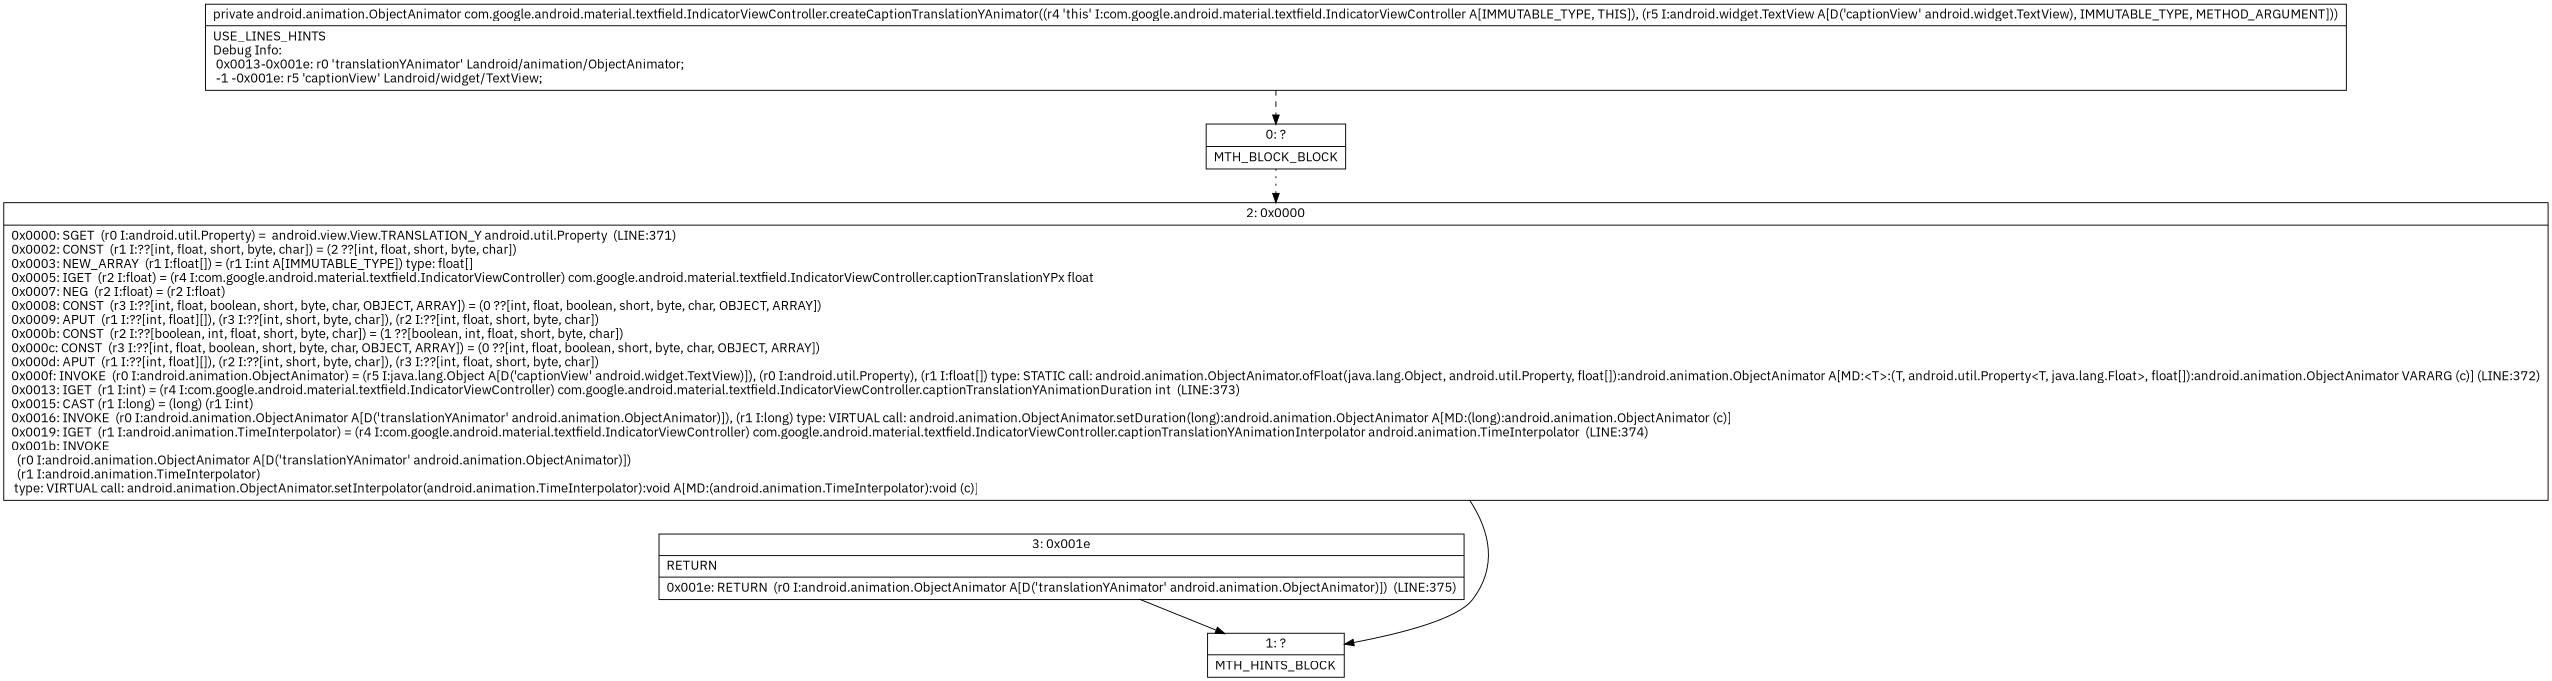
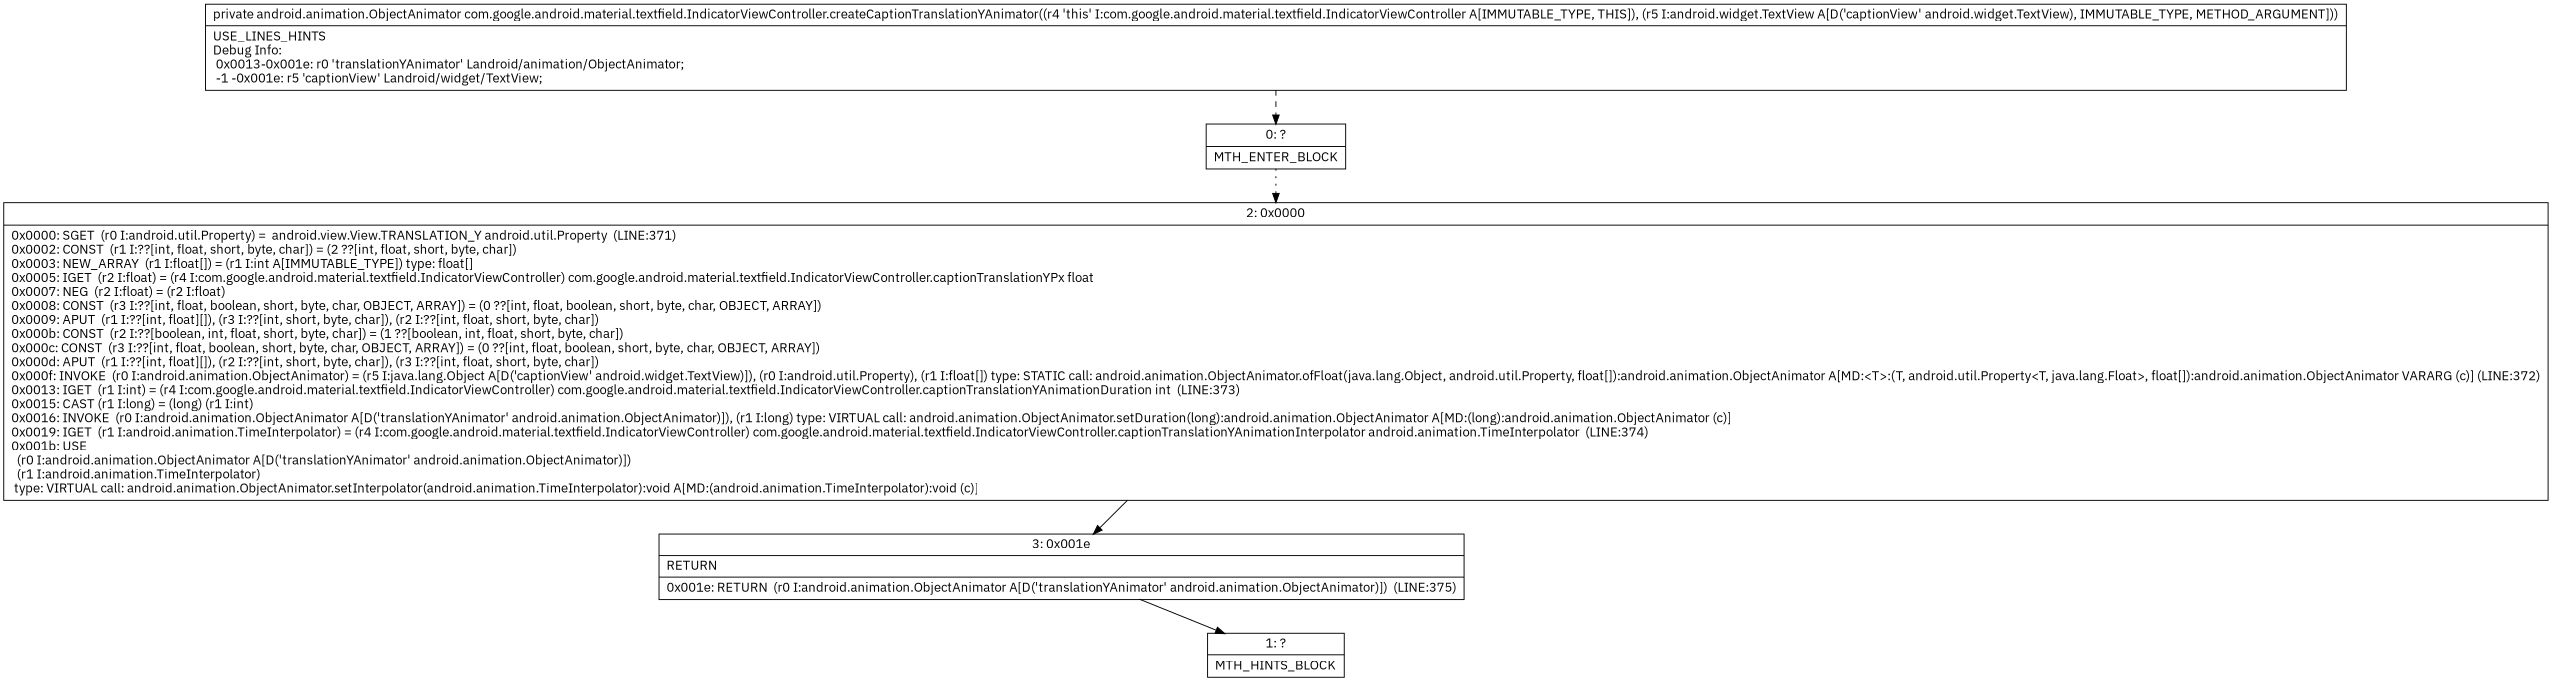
node "0: ?": text "MTH_BLOCK_BLOCK" -> "MTH_ENTER_BLOCK"
node "2: 0x0000": text "0x001b: INVOKE" -> "0x001b: USE"
edge "2: 0x0000" -> "1: ?": now "2: 0x0000" -> "3: 0x001e"
